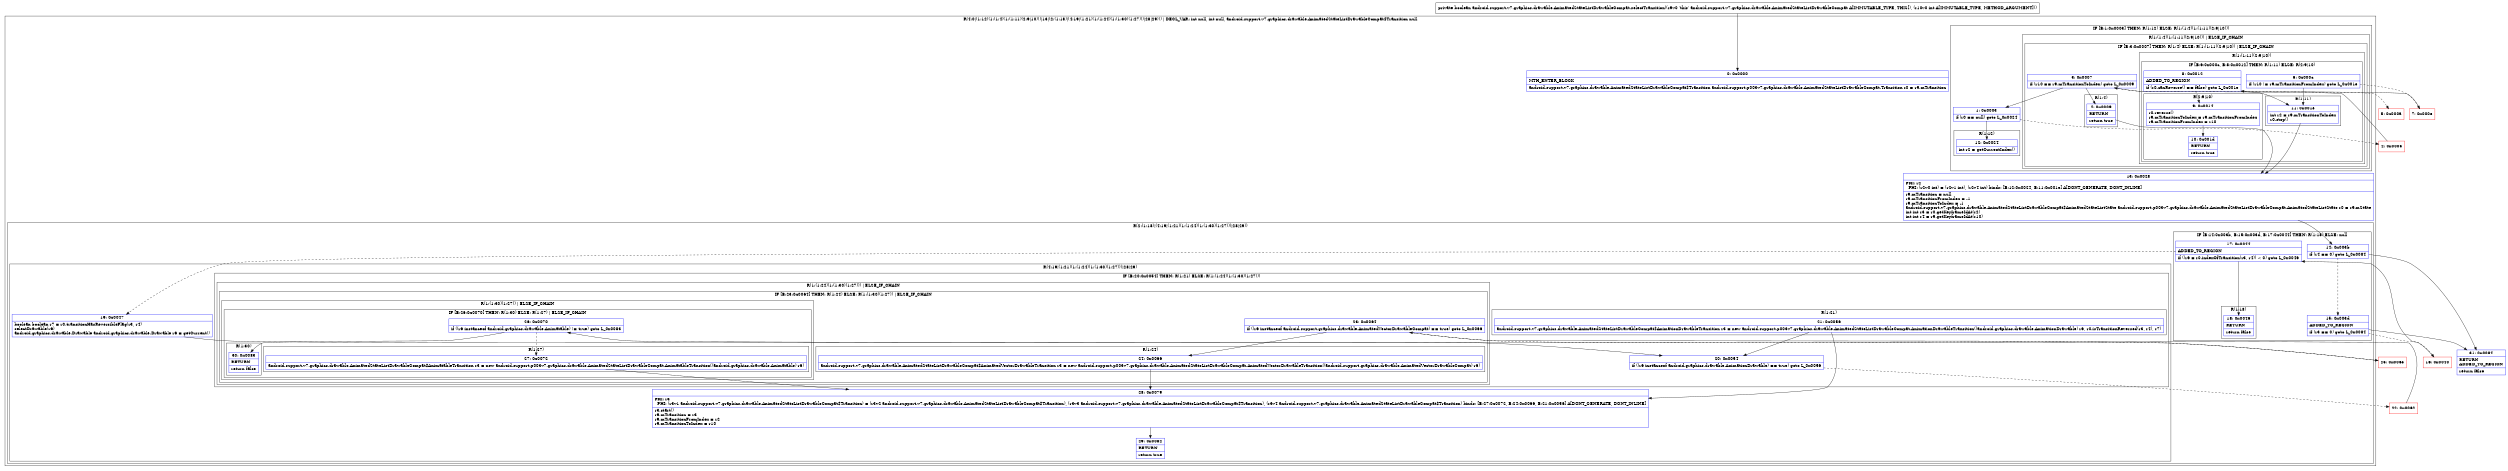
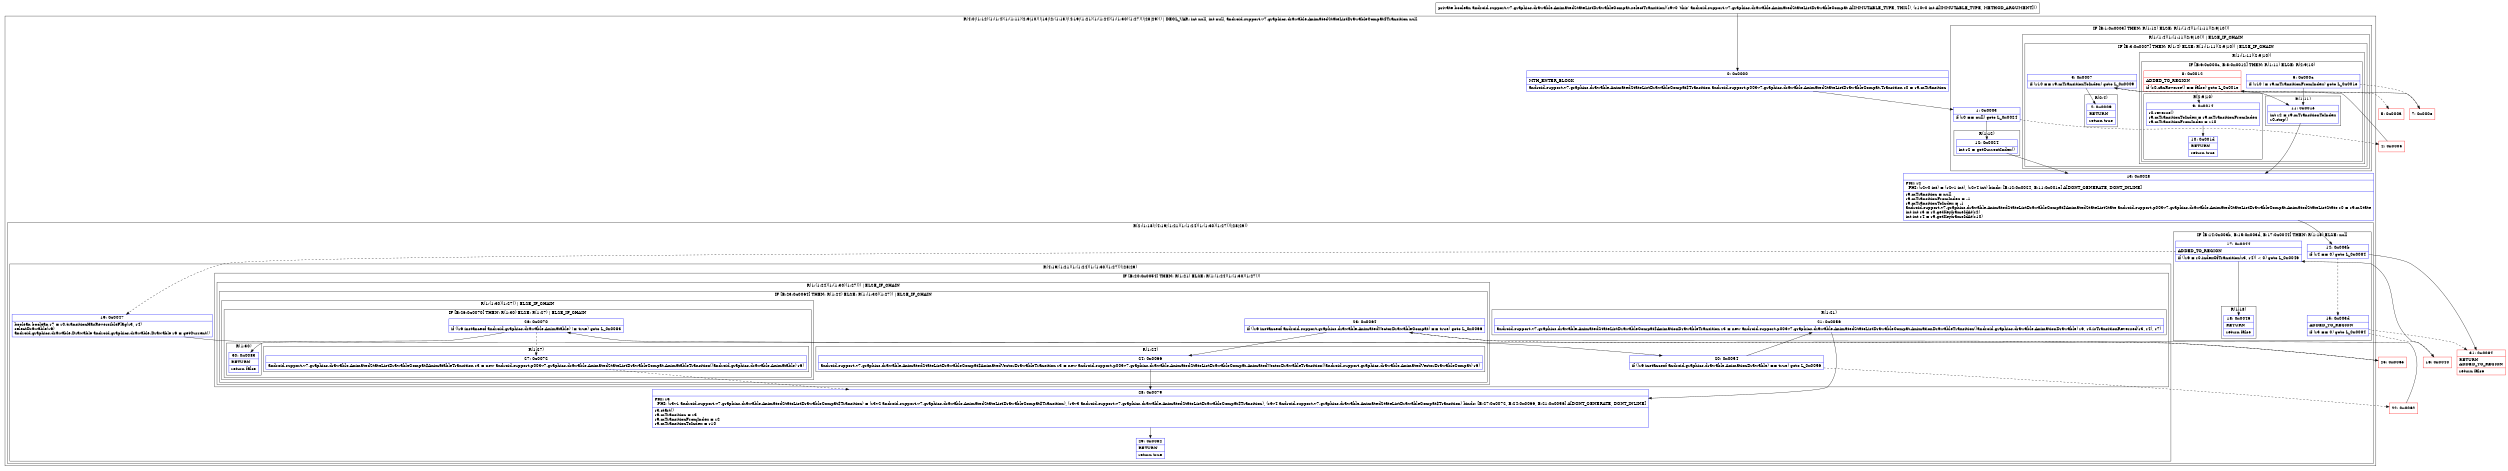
node "8: 0x0012": color blue -> red
edge "3: 0x0007" -> "1: 0x0003": now "0: 0x0000" -> "1: 0x0003"
cluster "R(1:4)": label "R(1:4)" -> "R(0:4)"
edge "4: 0x0009" -> "13: 0x0028": now "12: 0x0024" -> "13: 0x0028"
edge "15: 0x003d" -> "31: 0x0084": style solid -> dashed
edge "21: 0x0056" -> "20: 0x0054": reversed
node "31: 0x0084": color blue -> red
edge "27: 0x0072" -> "28: 0x0079": style solid -> dashed
